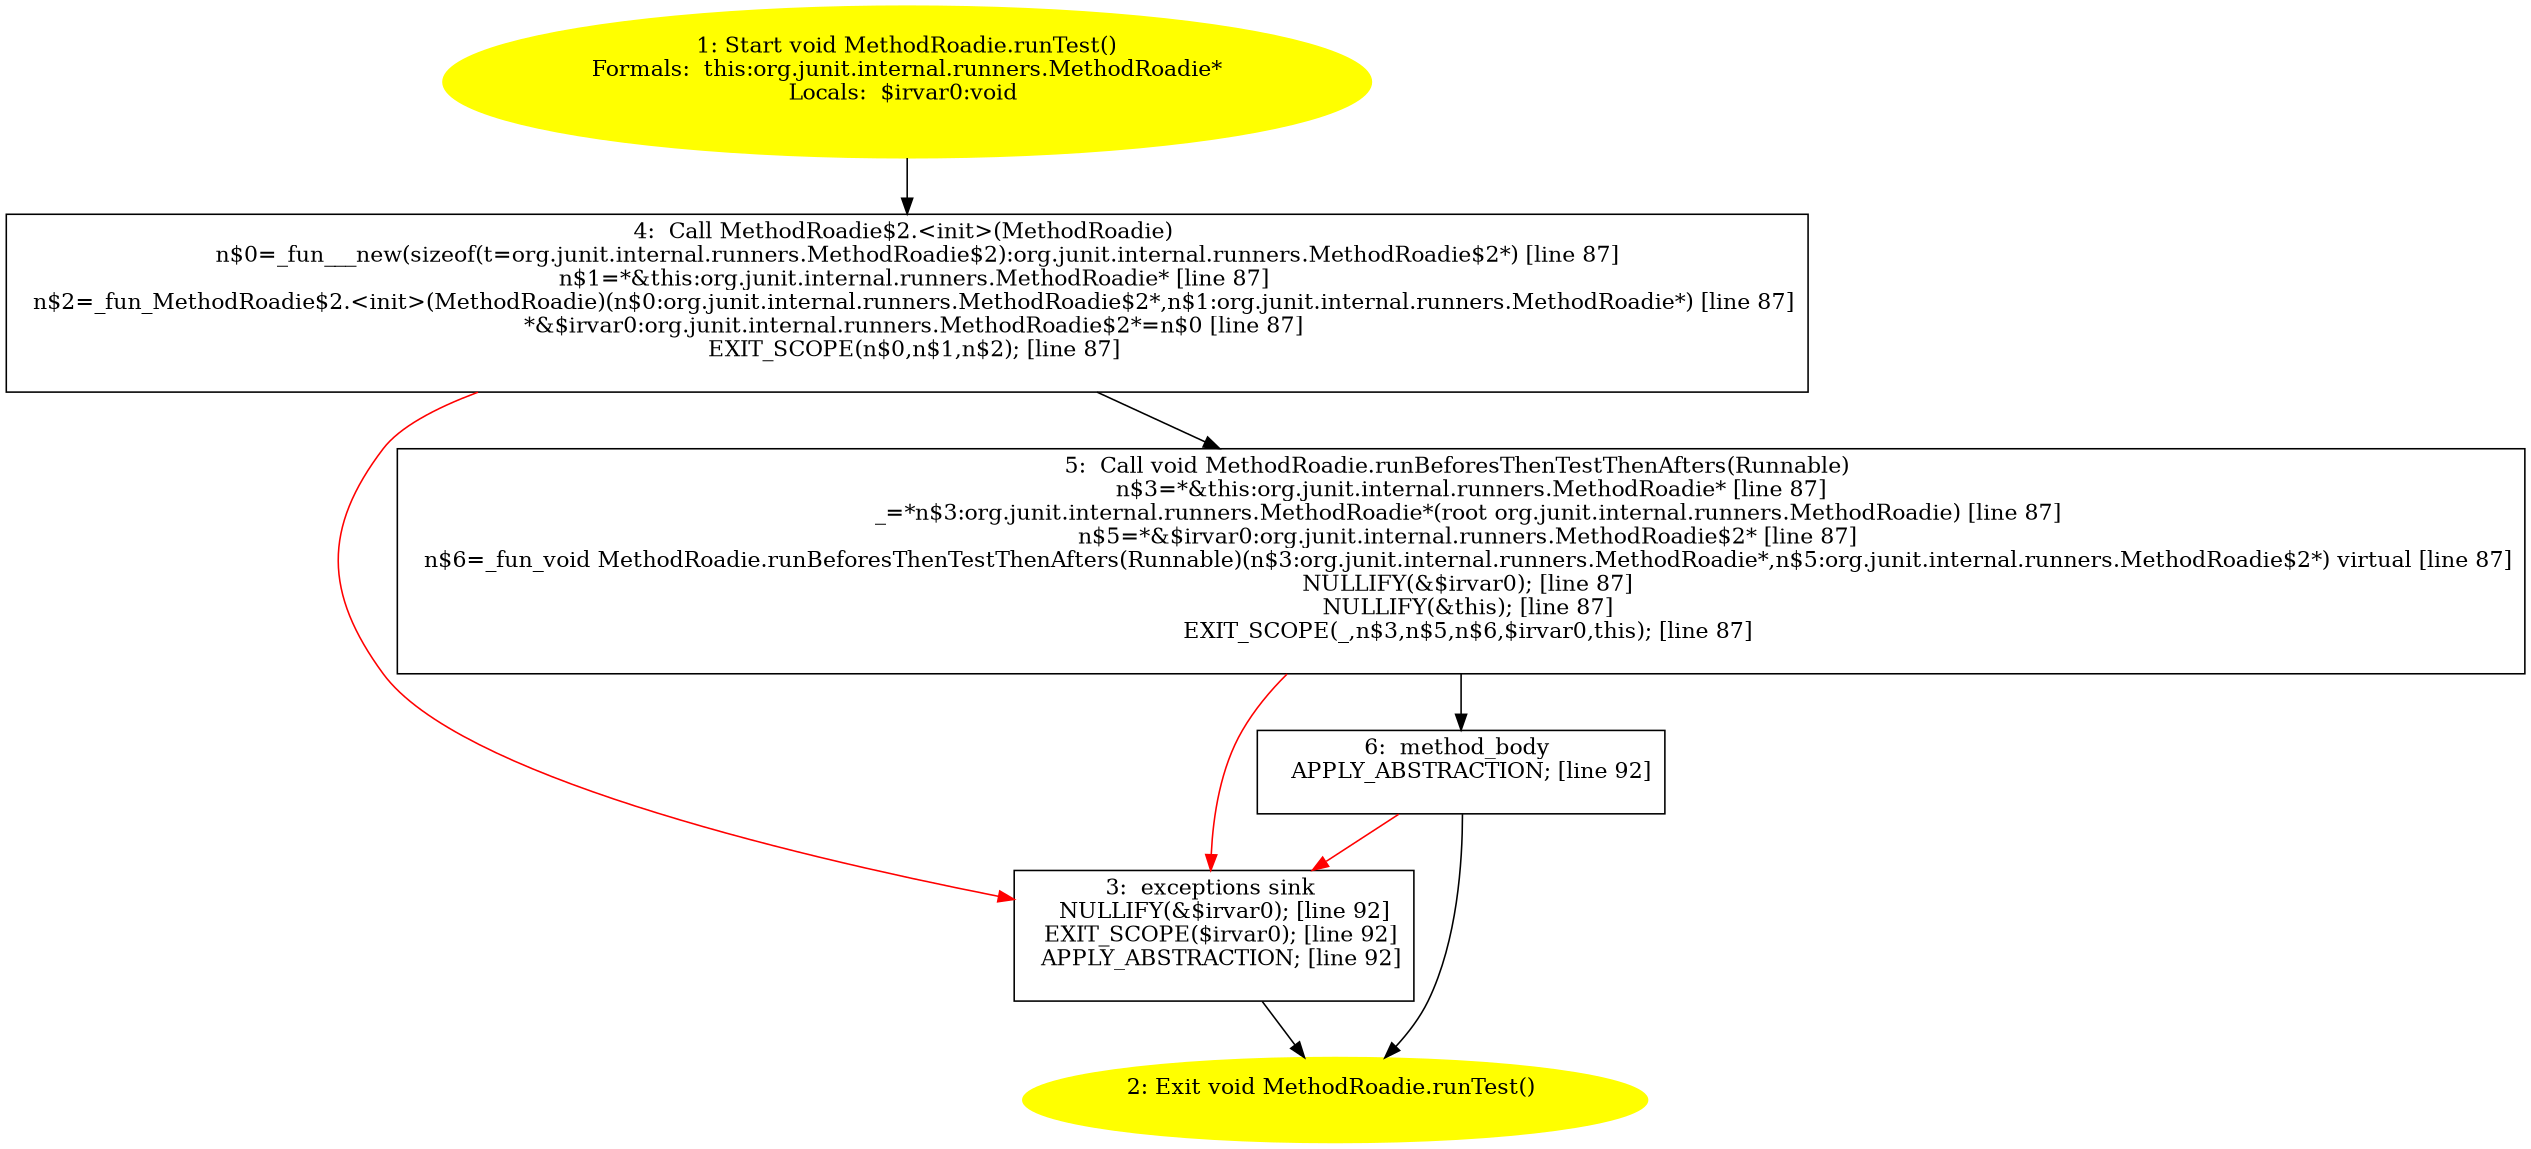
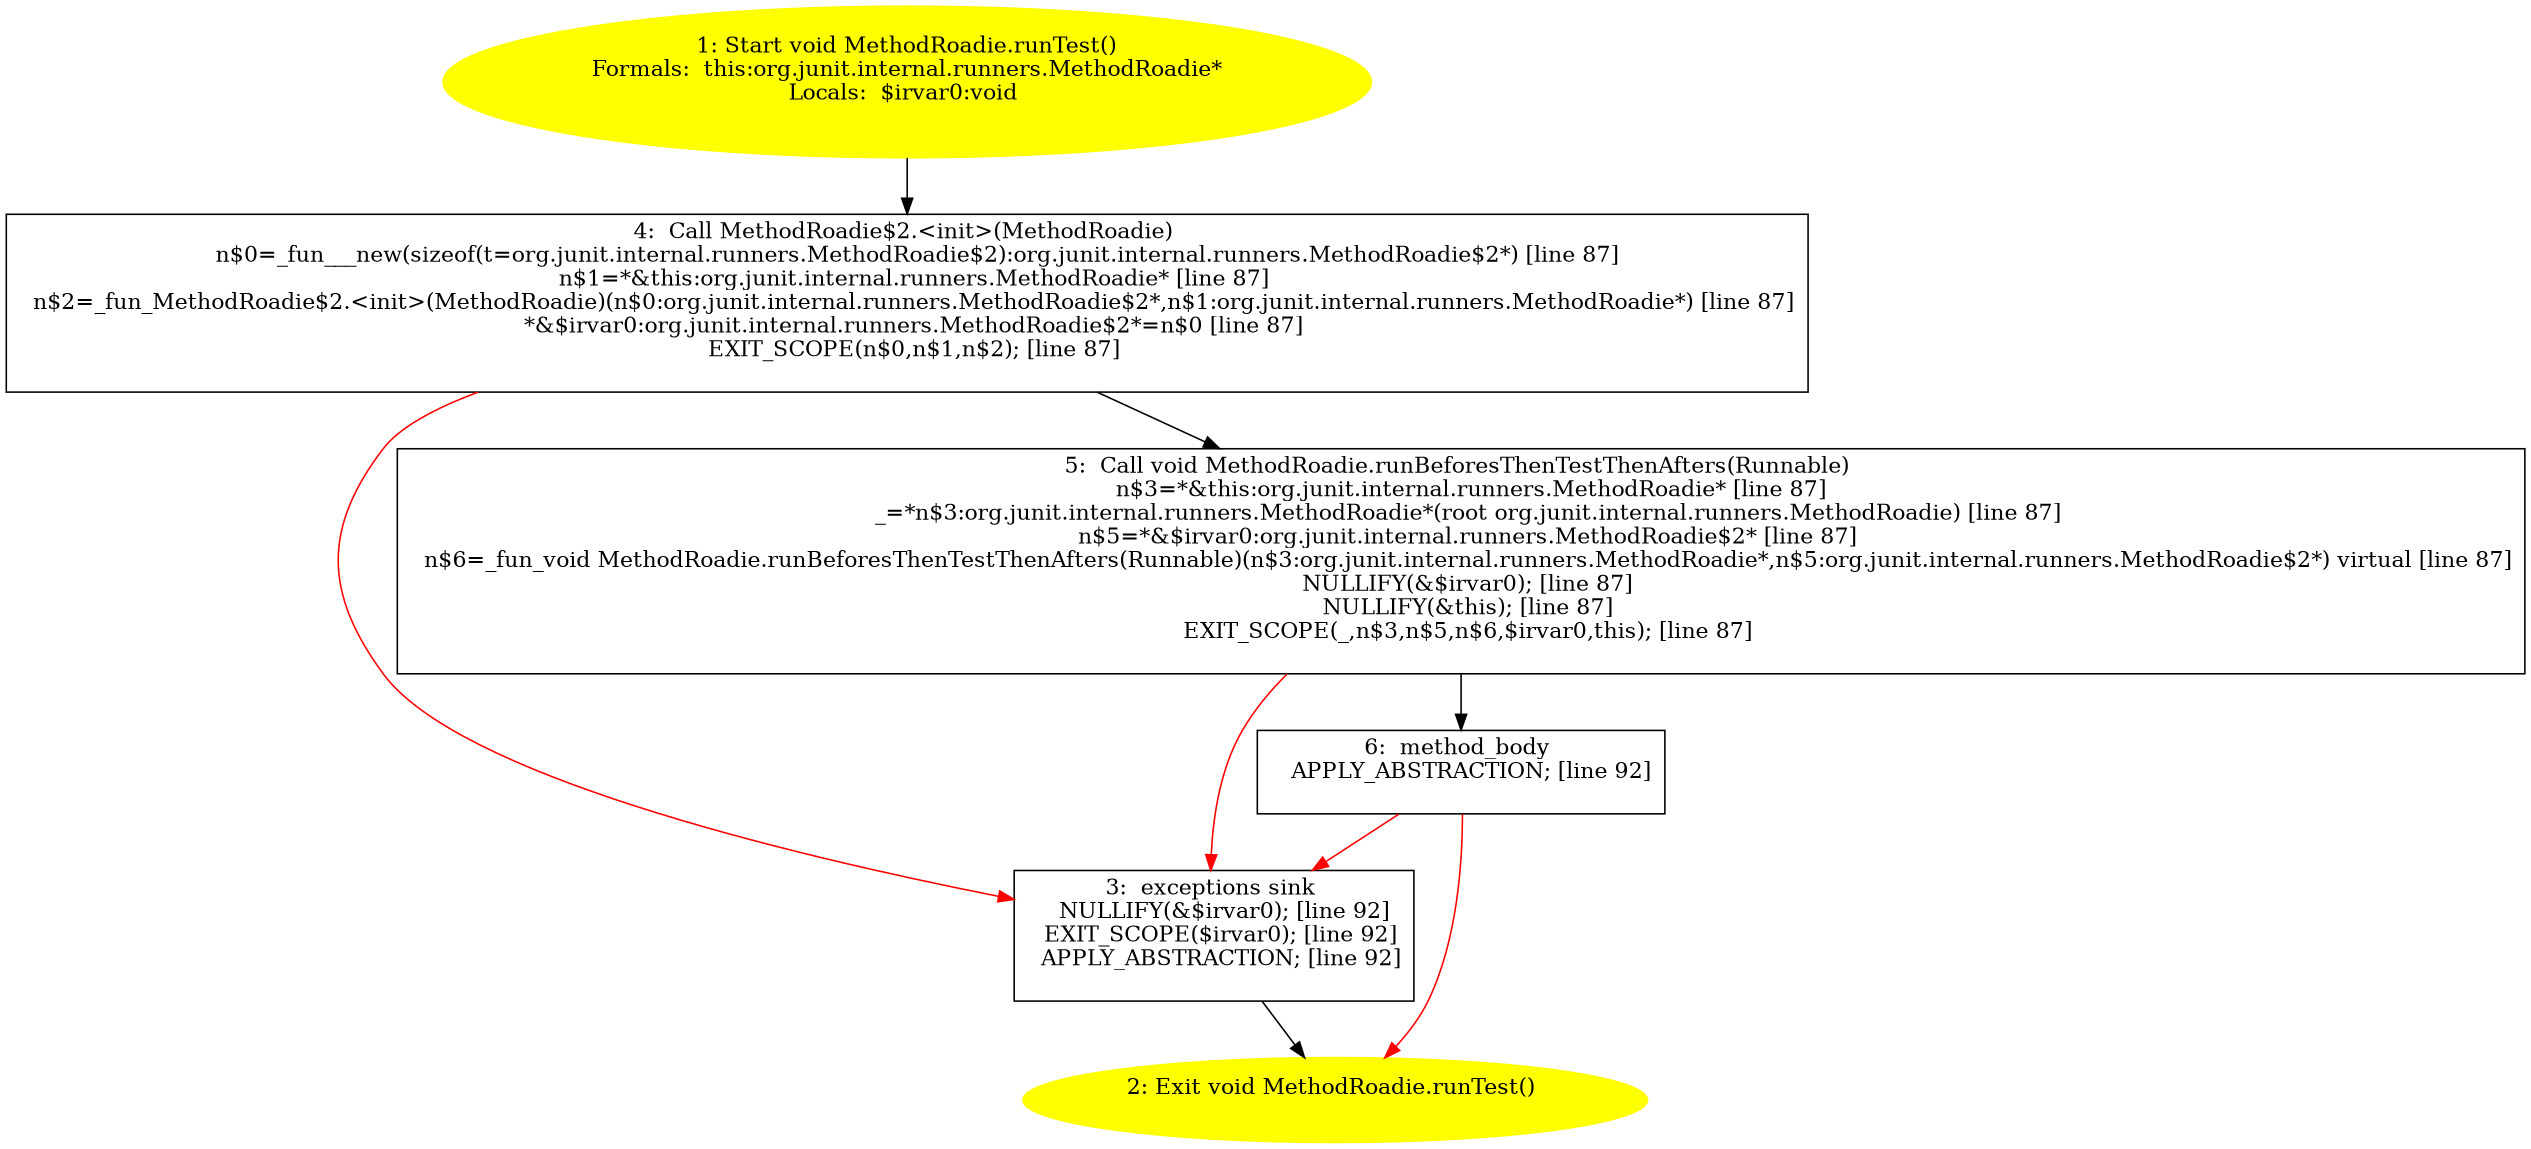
edge "6:  method_body APPLY_ABSTRACTION; [line 92]" -> "2: Exit void MethodRoadie.runTest()": color black -> red
